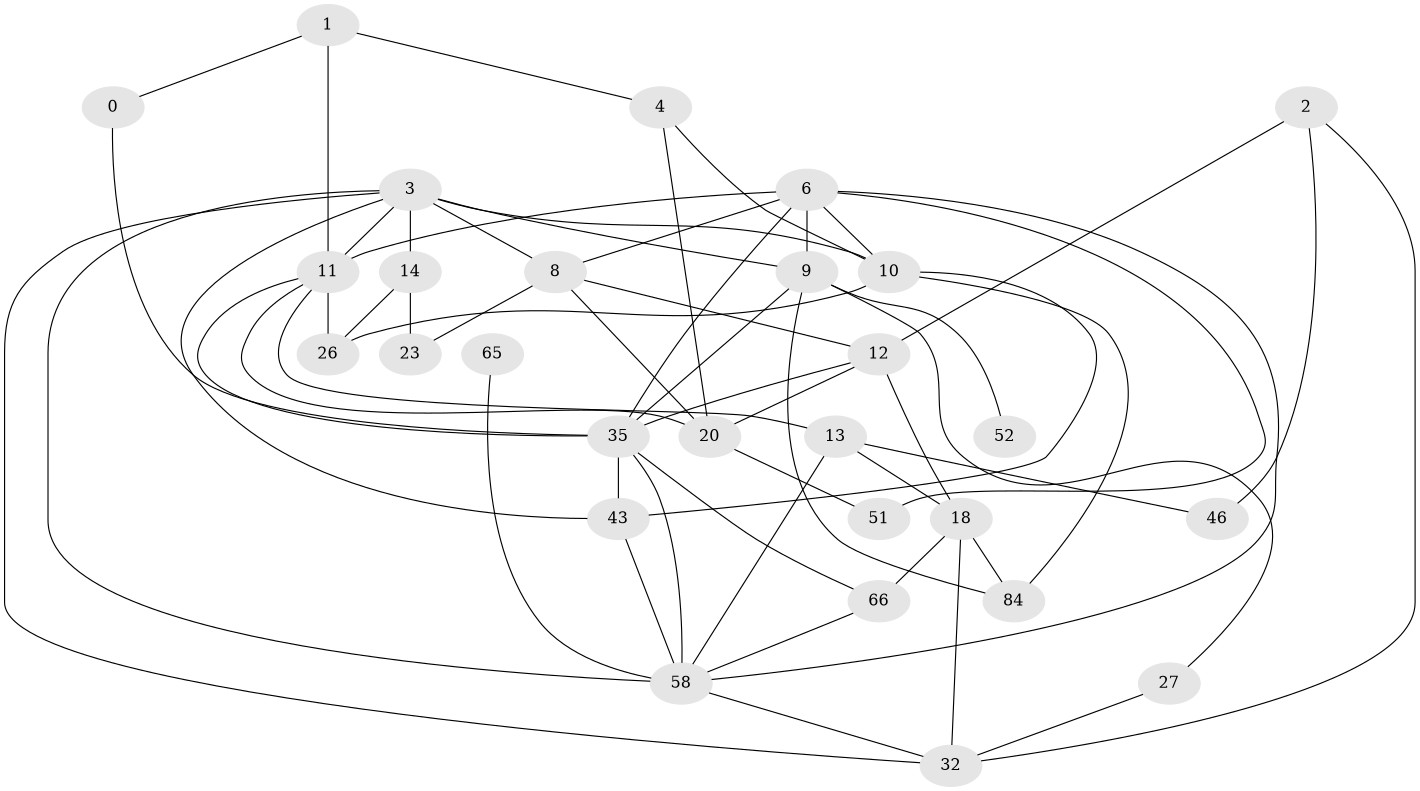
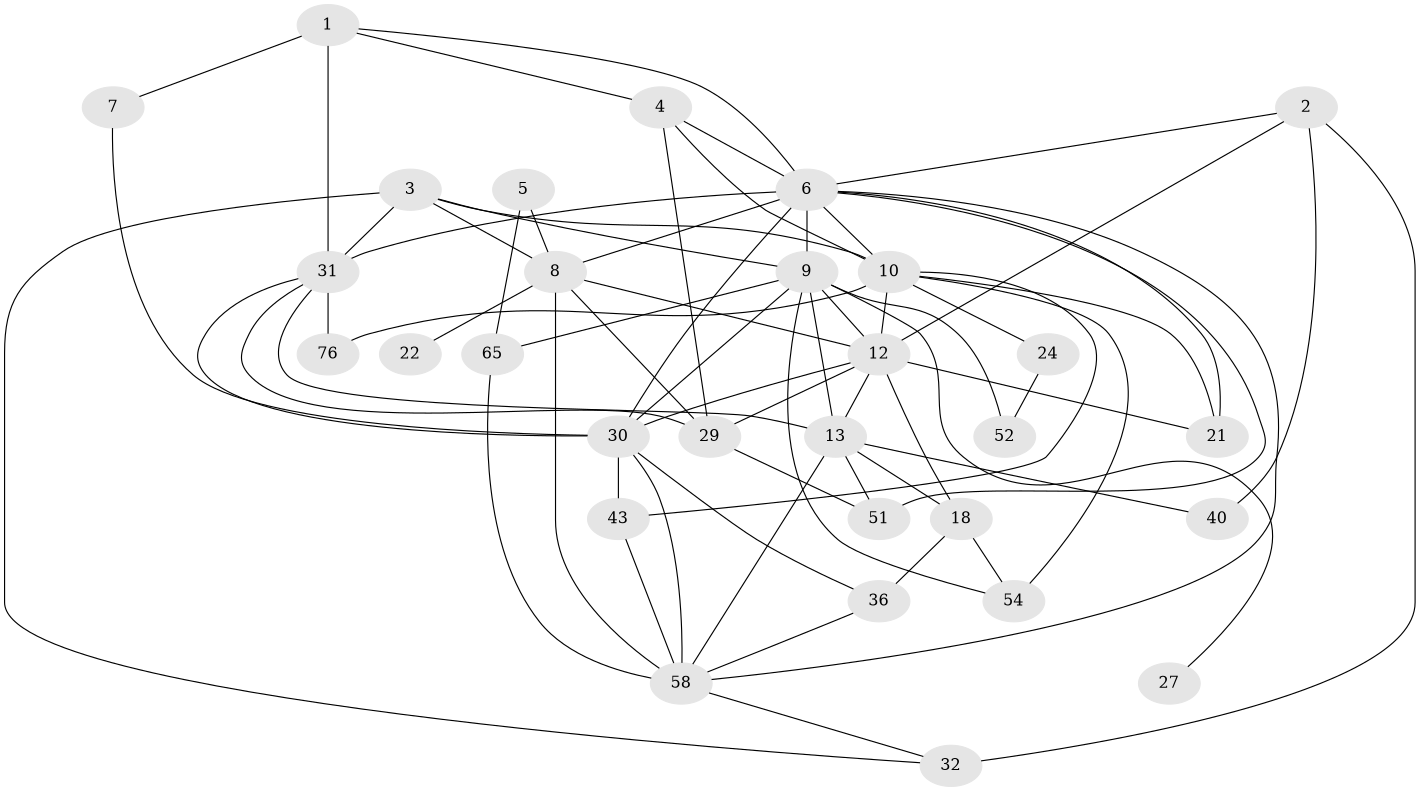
edge "1" -- "6": added
node "0": label "0" -> "7"
edge "4" -- "6": added
edge "2" -- "6": added
node "5": added
node "11": label "11" -> "31"
node "14": removed
edge "9" -- "12": added
edge "10" -- "12": added
edge "9" -- "65": added
node "26": label "26" -> "76"
node "23": label "23" -> "22"
edge "9" -- "13": added
node "24": added
edge "12" -- "13": added
edge "3" -- "43": removed
node "35": label "35" -> "30"
node "20": label "20" -> "29"
node "21": added
edge "13" -- "51": added
node "46": label "46" -> "40"
edge "3" -- "58": now "8" -- "58"
node "66": label "66" -> "36"
node "84": label "84" -> "54"
edge "18" -- "32": removed
edge "27" -- "32": removed
